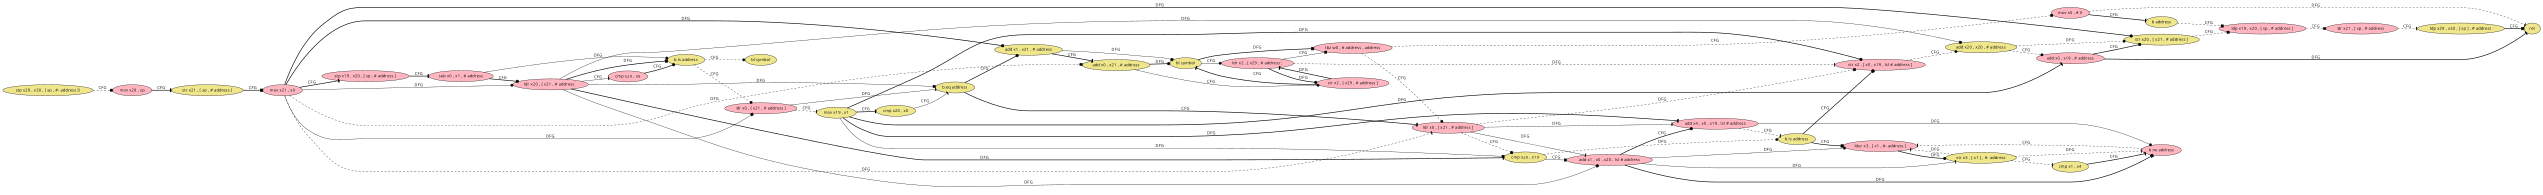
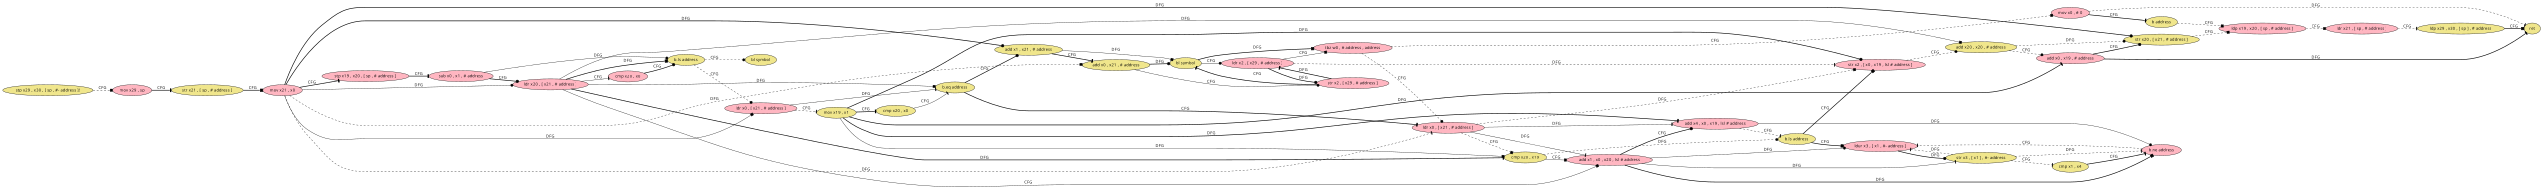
edge "ldr x20 , [ x21 , # address ]" -> "add x1 , x0 , x20 , lsl # address": label "DFG" -> "CFG"
